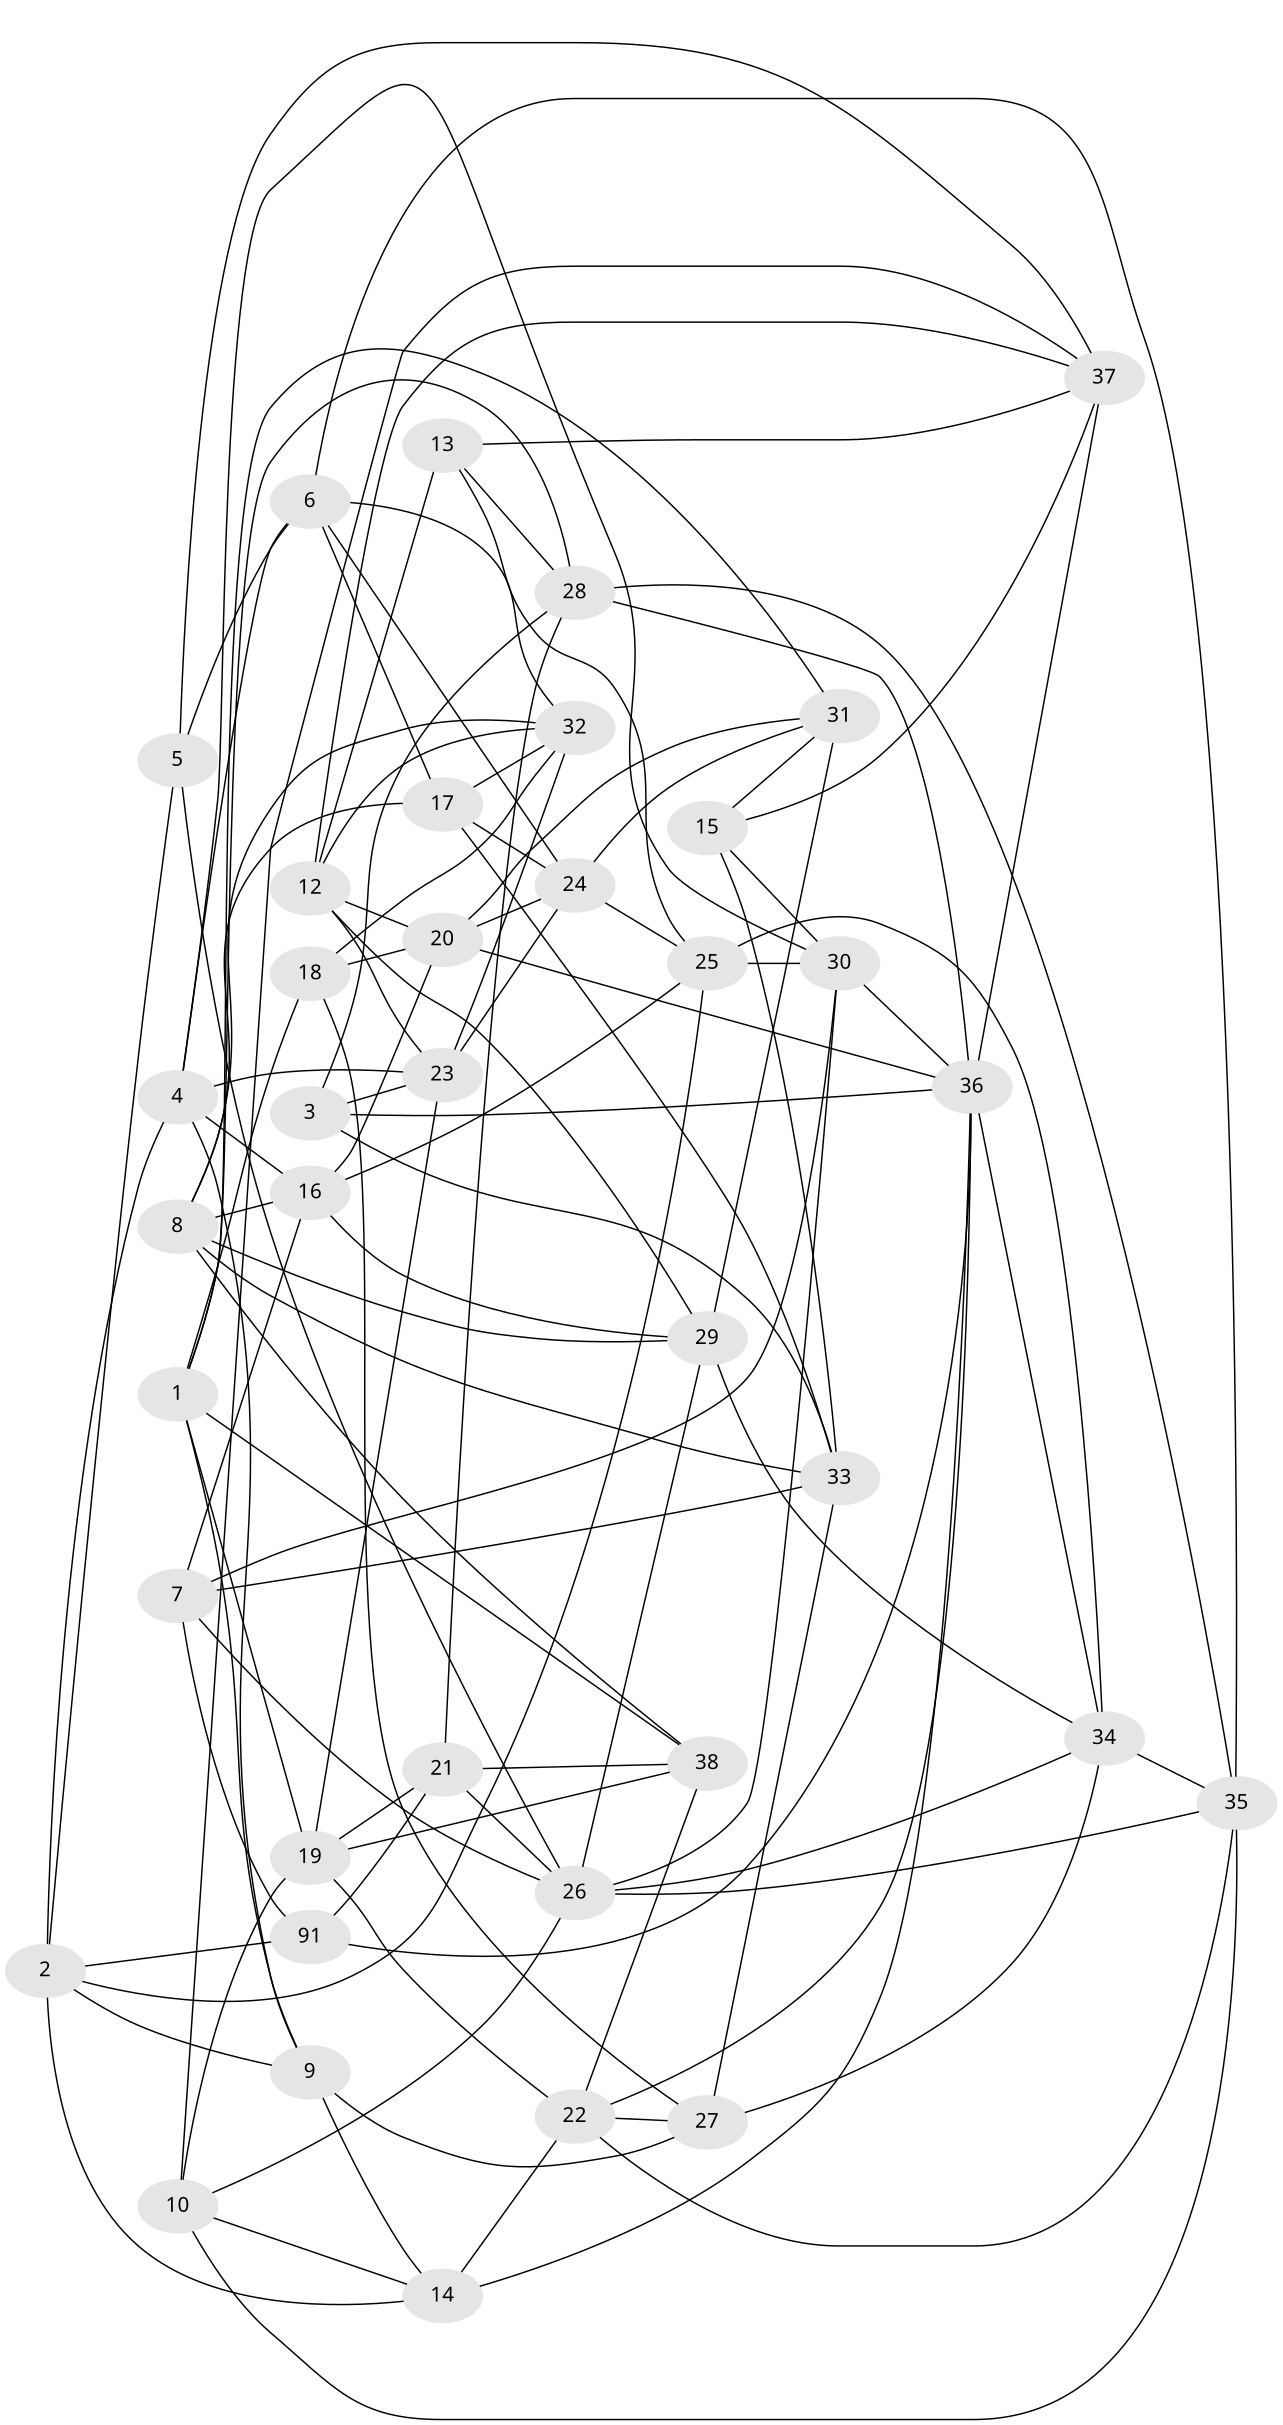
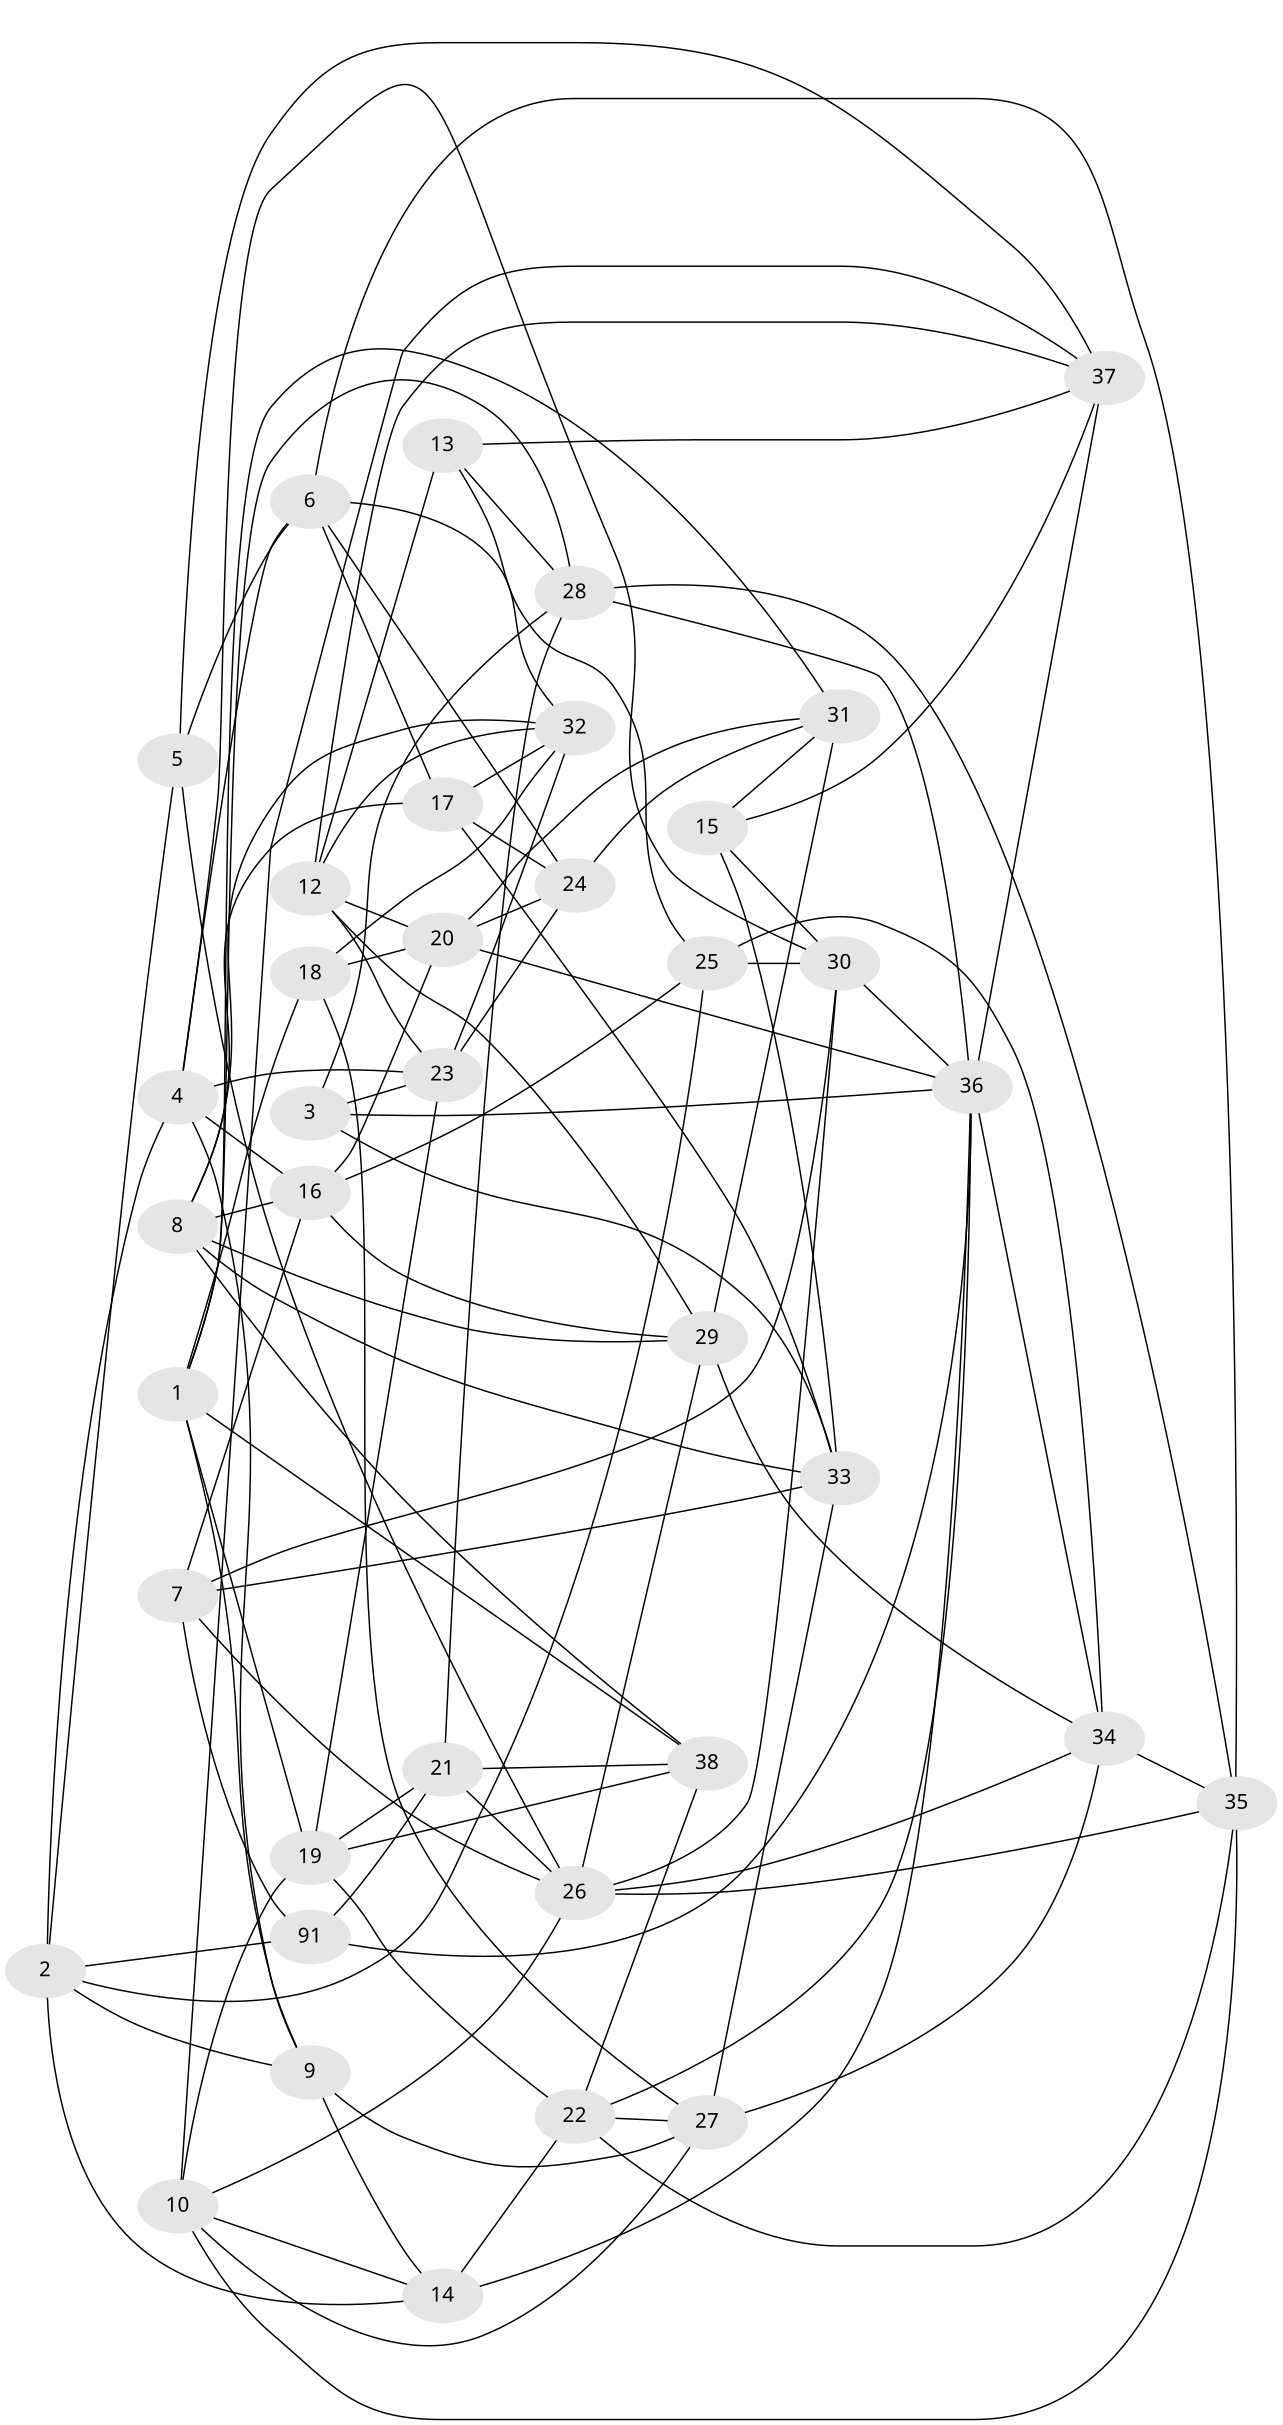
edge "24" -- "25": removed
edge "27" -- "10": added
